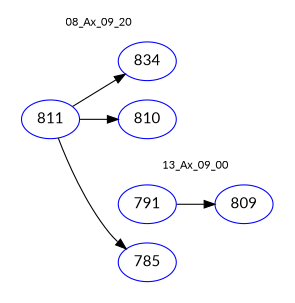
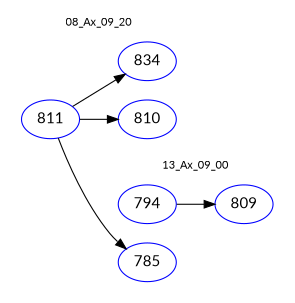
node "791": label "791" -> "794"
